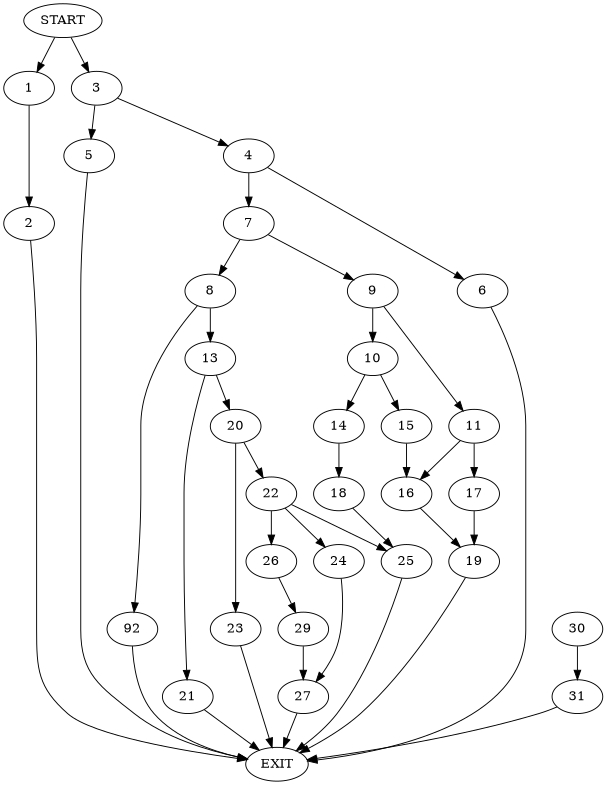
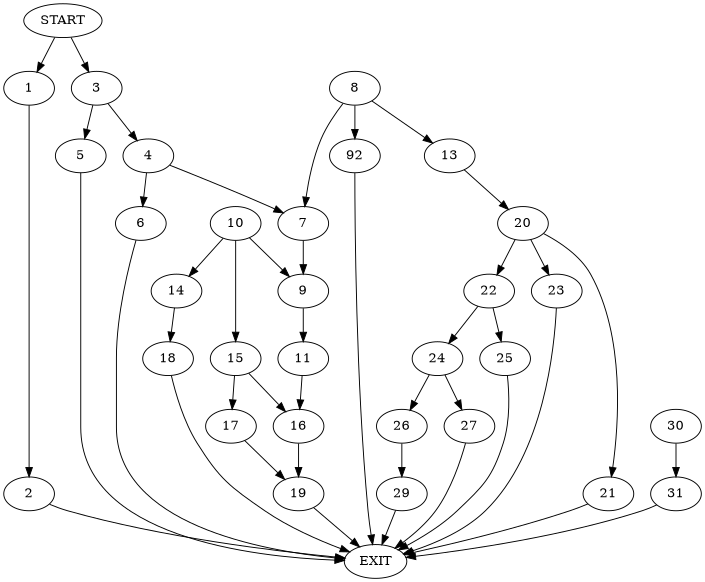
edge "7" -> "8": reversed
edge "9" -> "10": reversed
edge "11" -> "17": now "15" -> "17"
edge "13" -> "21": now "20" -> "21"
edge "22" -> "26": now "24" -> "26"
edge "18" -> "25": now "18" -> "EXIT"
edge "29" -> "27": now "29" -> "EXIT"
